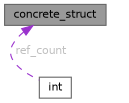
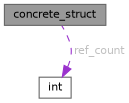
edge "int" -> "concrete_struct": reversed
